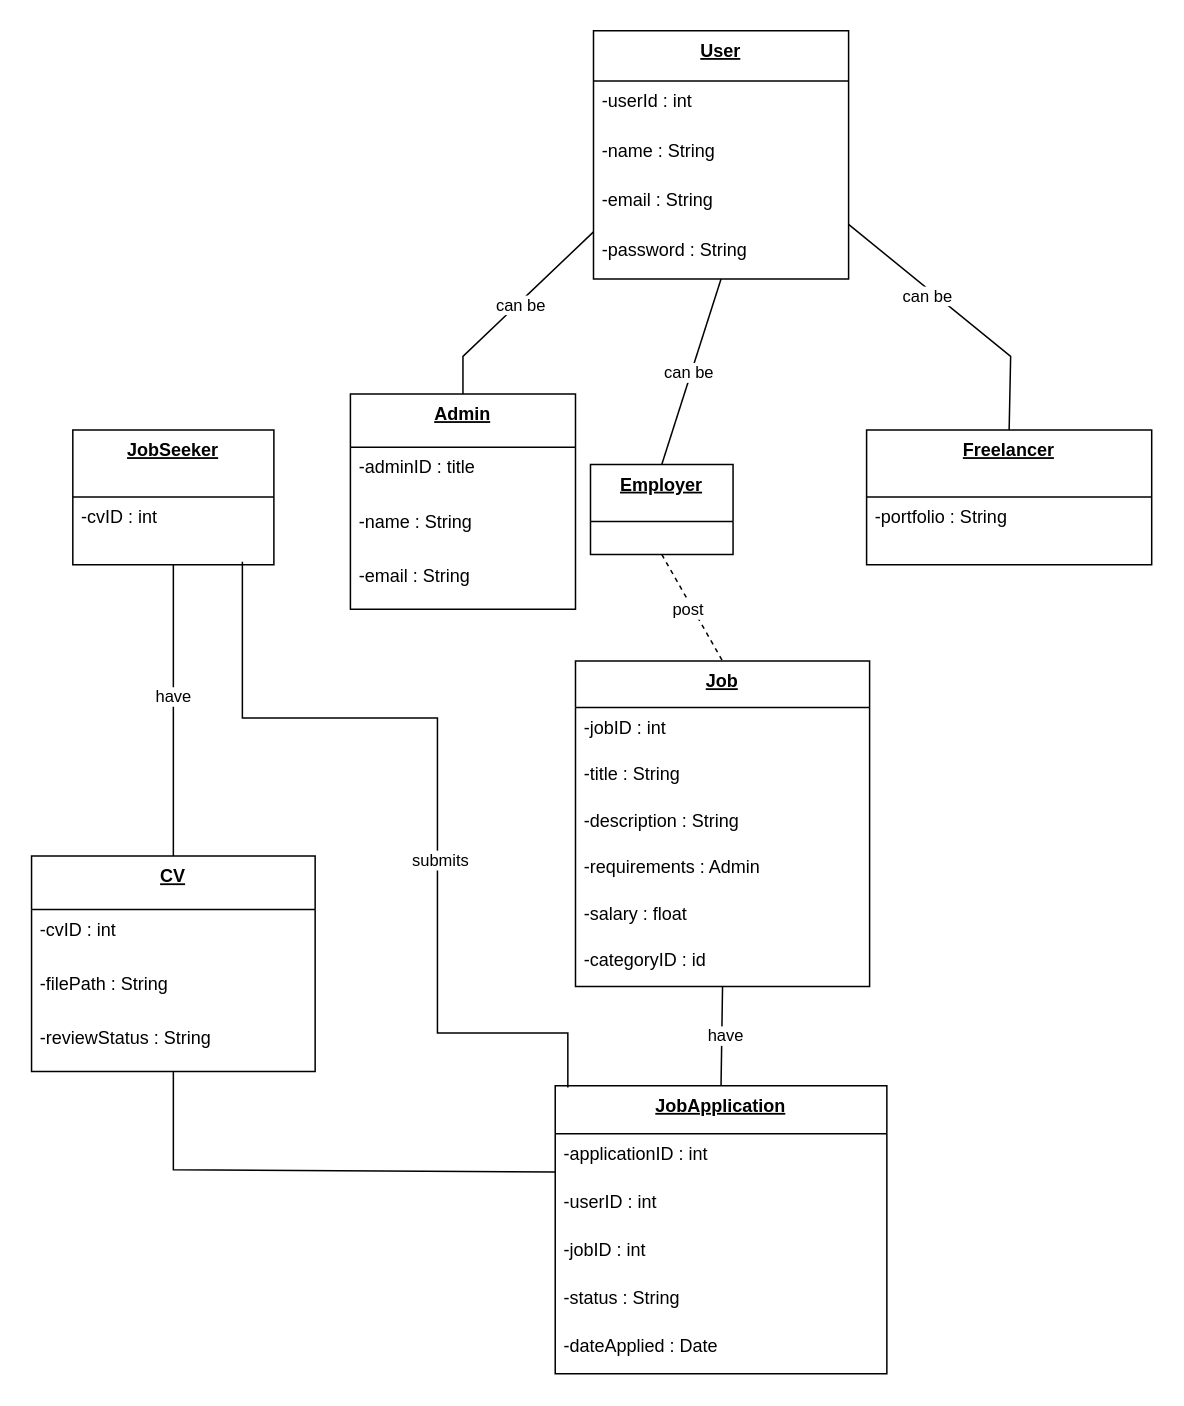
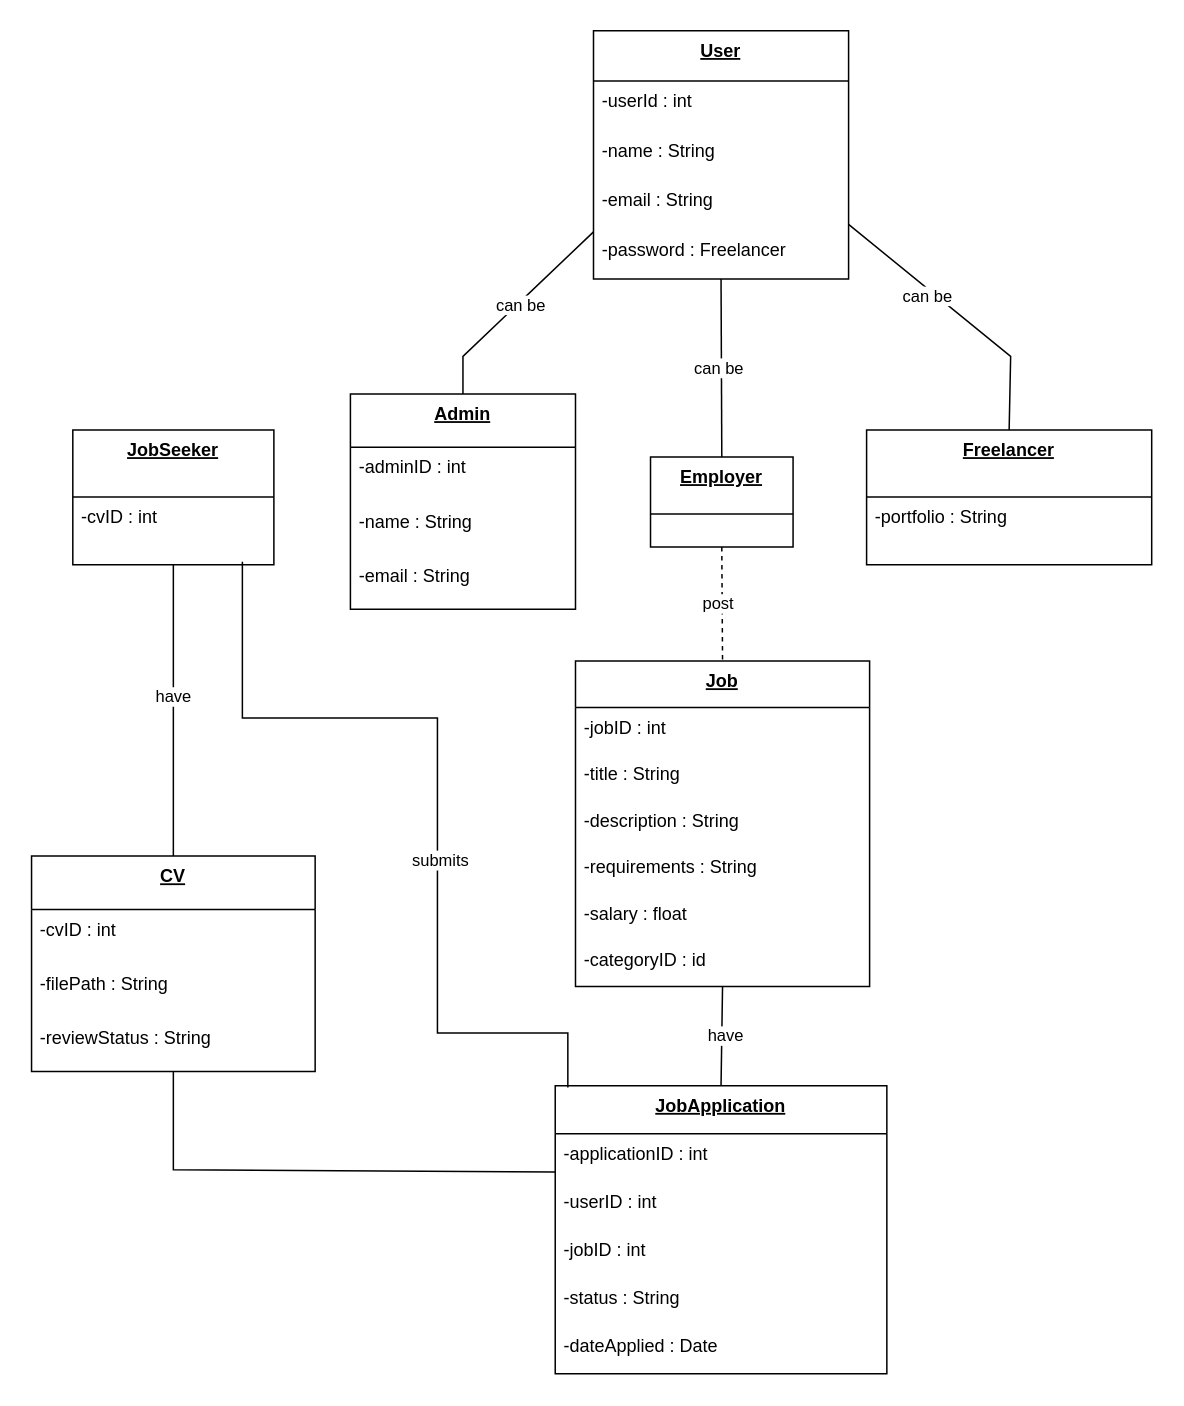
node "-password : String": label "-password : String" -> "-password : Freelancer"
node "-adminID : title": label "-adminID : title" -> "-adminID : int"
node "Employer": moved (662, 509) -> (722, 502)
node "-requirements : Admin": label "-requirements : Admin" -> "-requirements : String"
